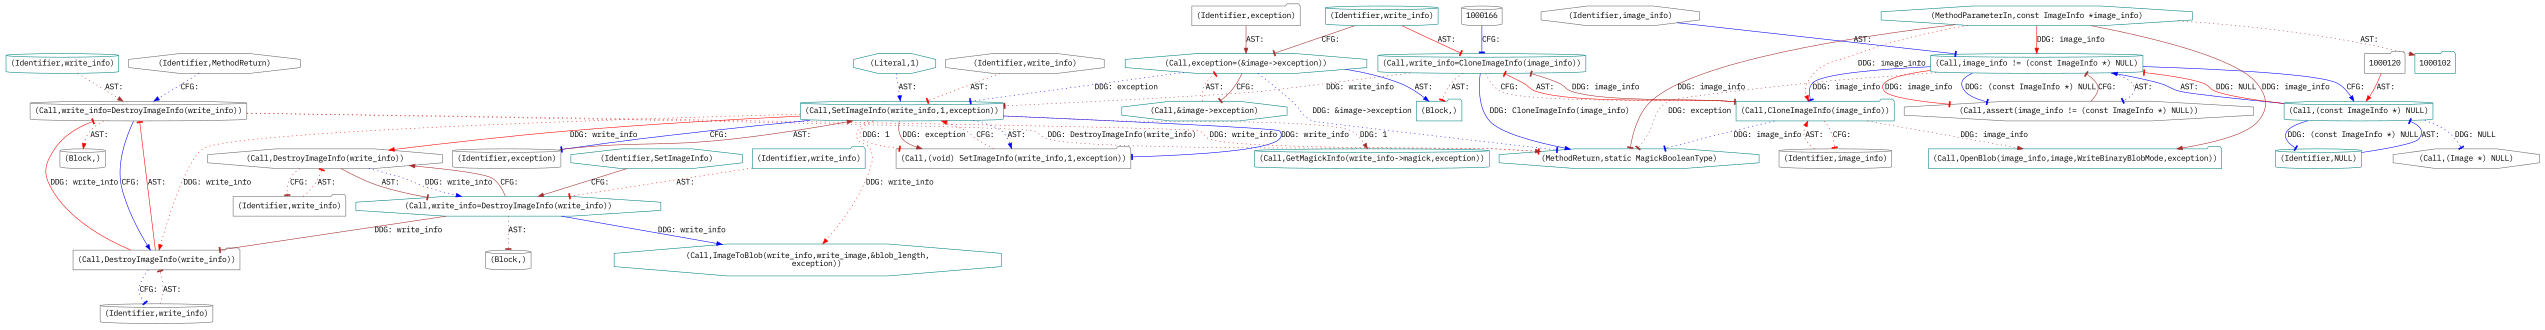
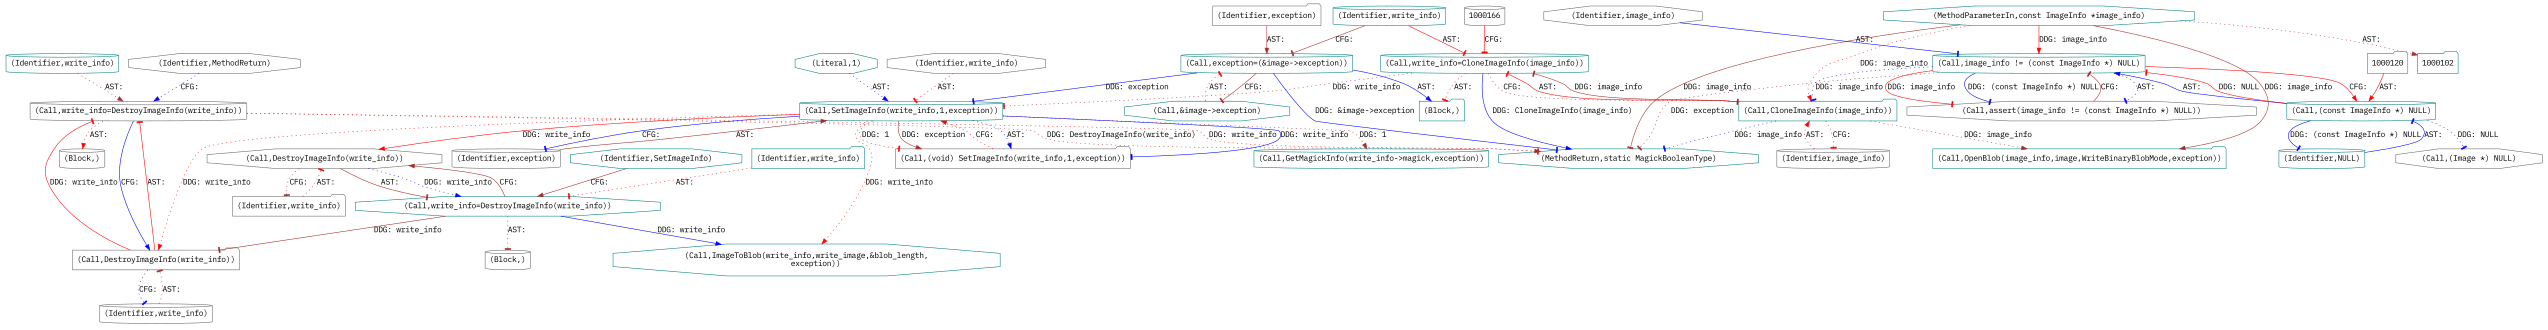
edge "1000166" -> "(Call,write_info=CloneImageInfo(image_info))": color blue -> red
node "(Call,exception=(&image->exception))": shape octagon -> cylinder
edge "(Call,image_info != (const ImageInfo *) NULL)" -> "(Call,CloneImageInfo(image_info))": style solid -> dotted
edge "(Call,image_info != (const ImageInfo *) NULL)" -> "(Call,(const ImageInfo *) NULL)": color blue -> red
edge "(Call,exception=(&image->exception))" -> "(Call,SetImageInfo(write_info,1,exception))": style dotted -> solid
edge "(Call,exception=(&image->exception))" -> "(MethodReturn,static MagickBooleanType)": style dotted -> solid
